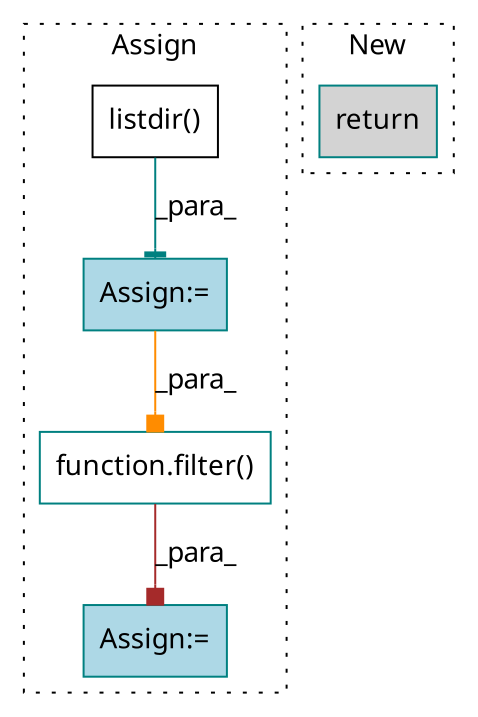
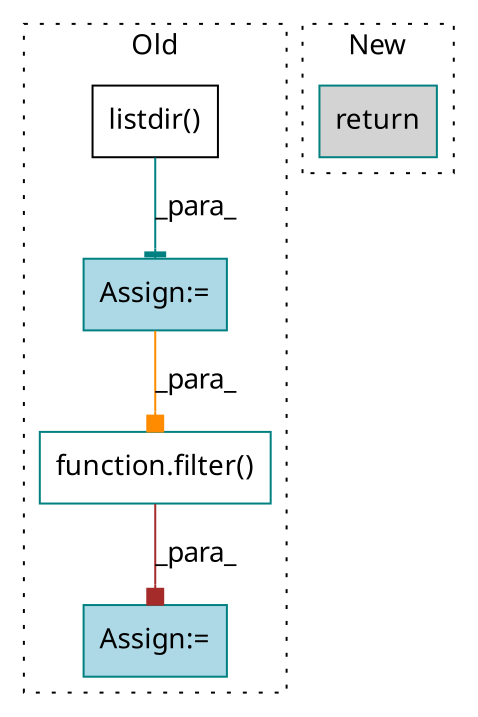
cluster "Assign": label "Assign" -> "Old"
